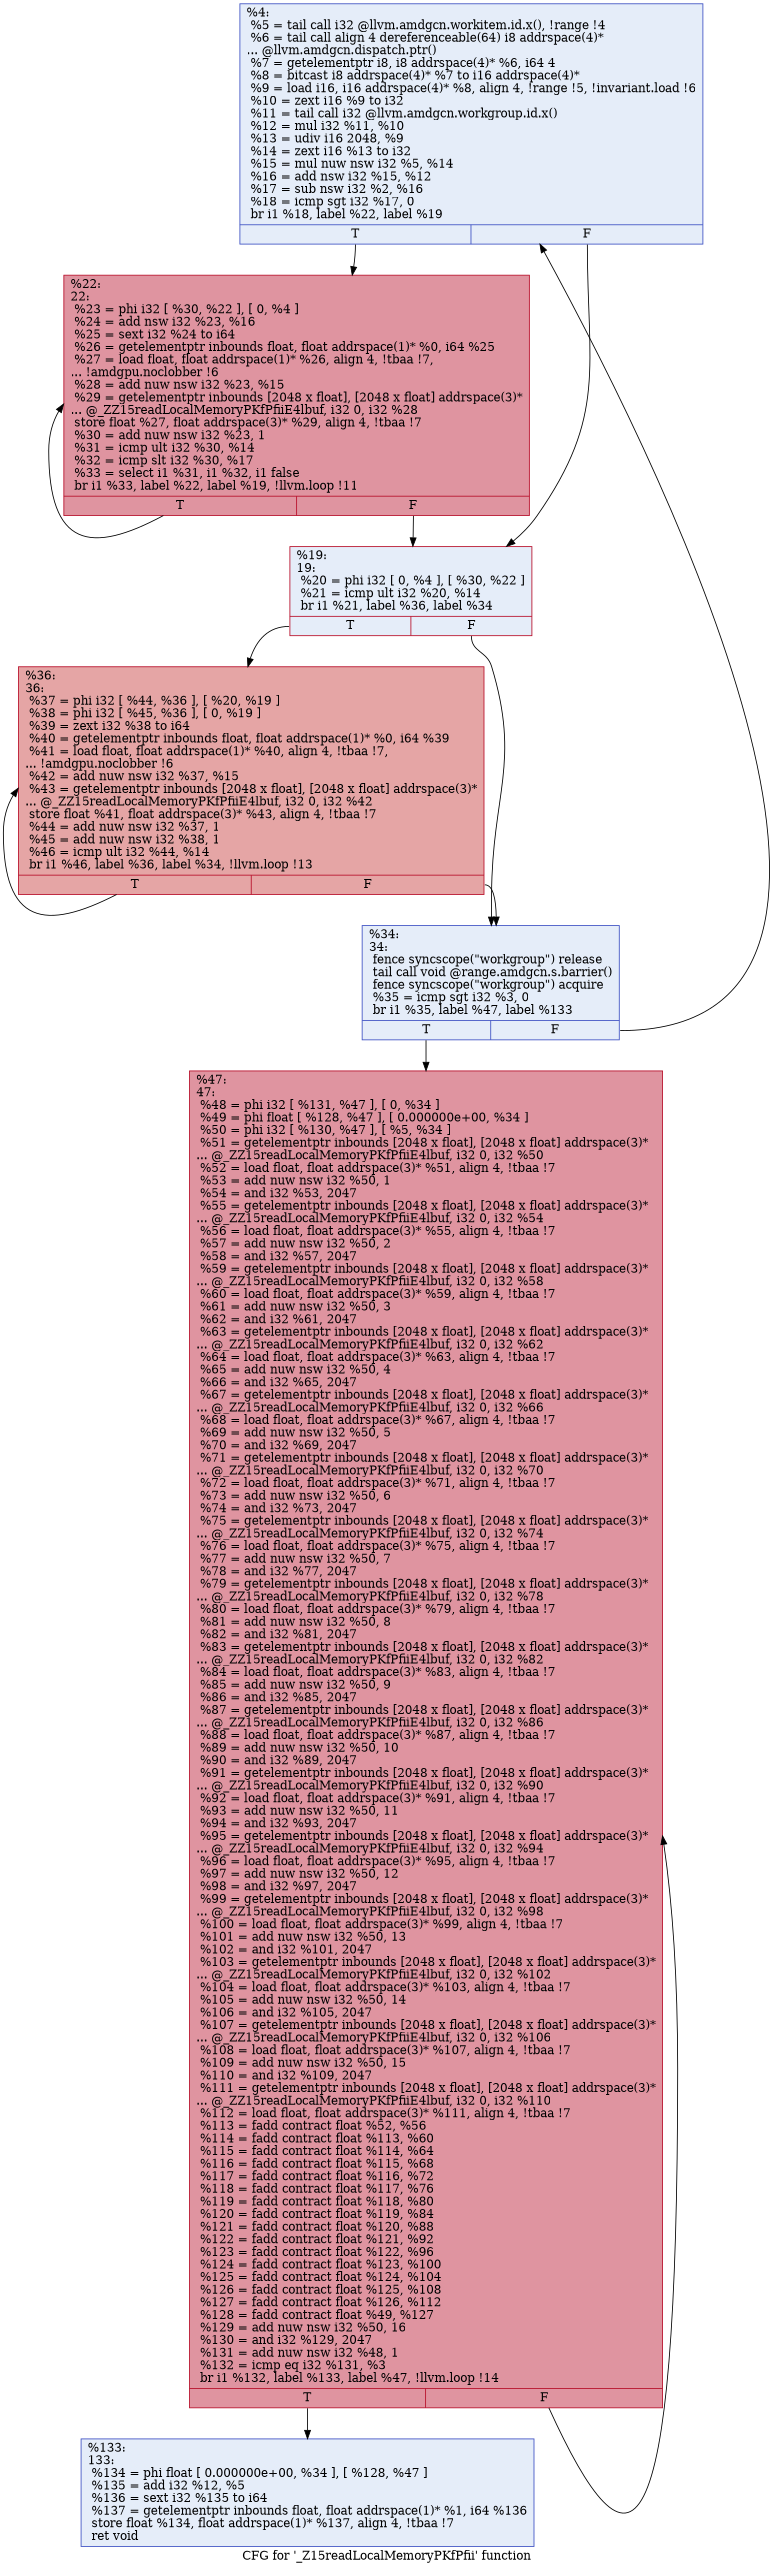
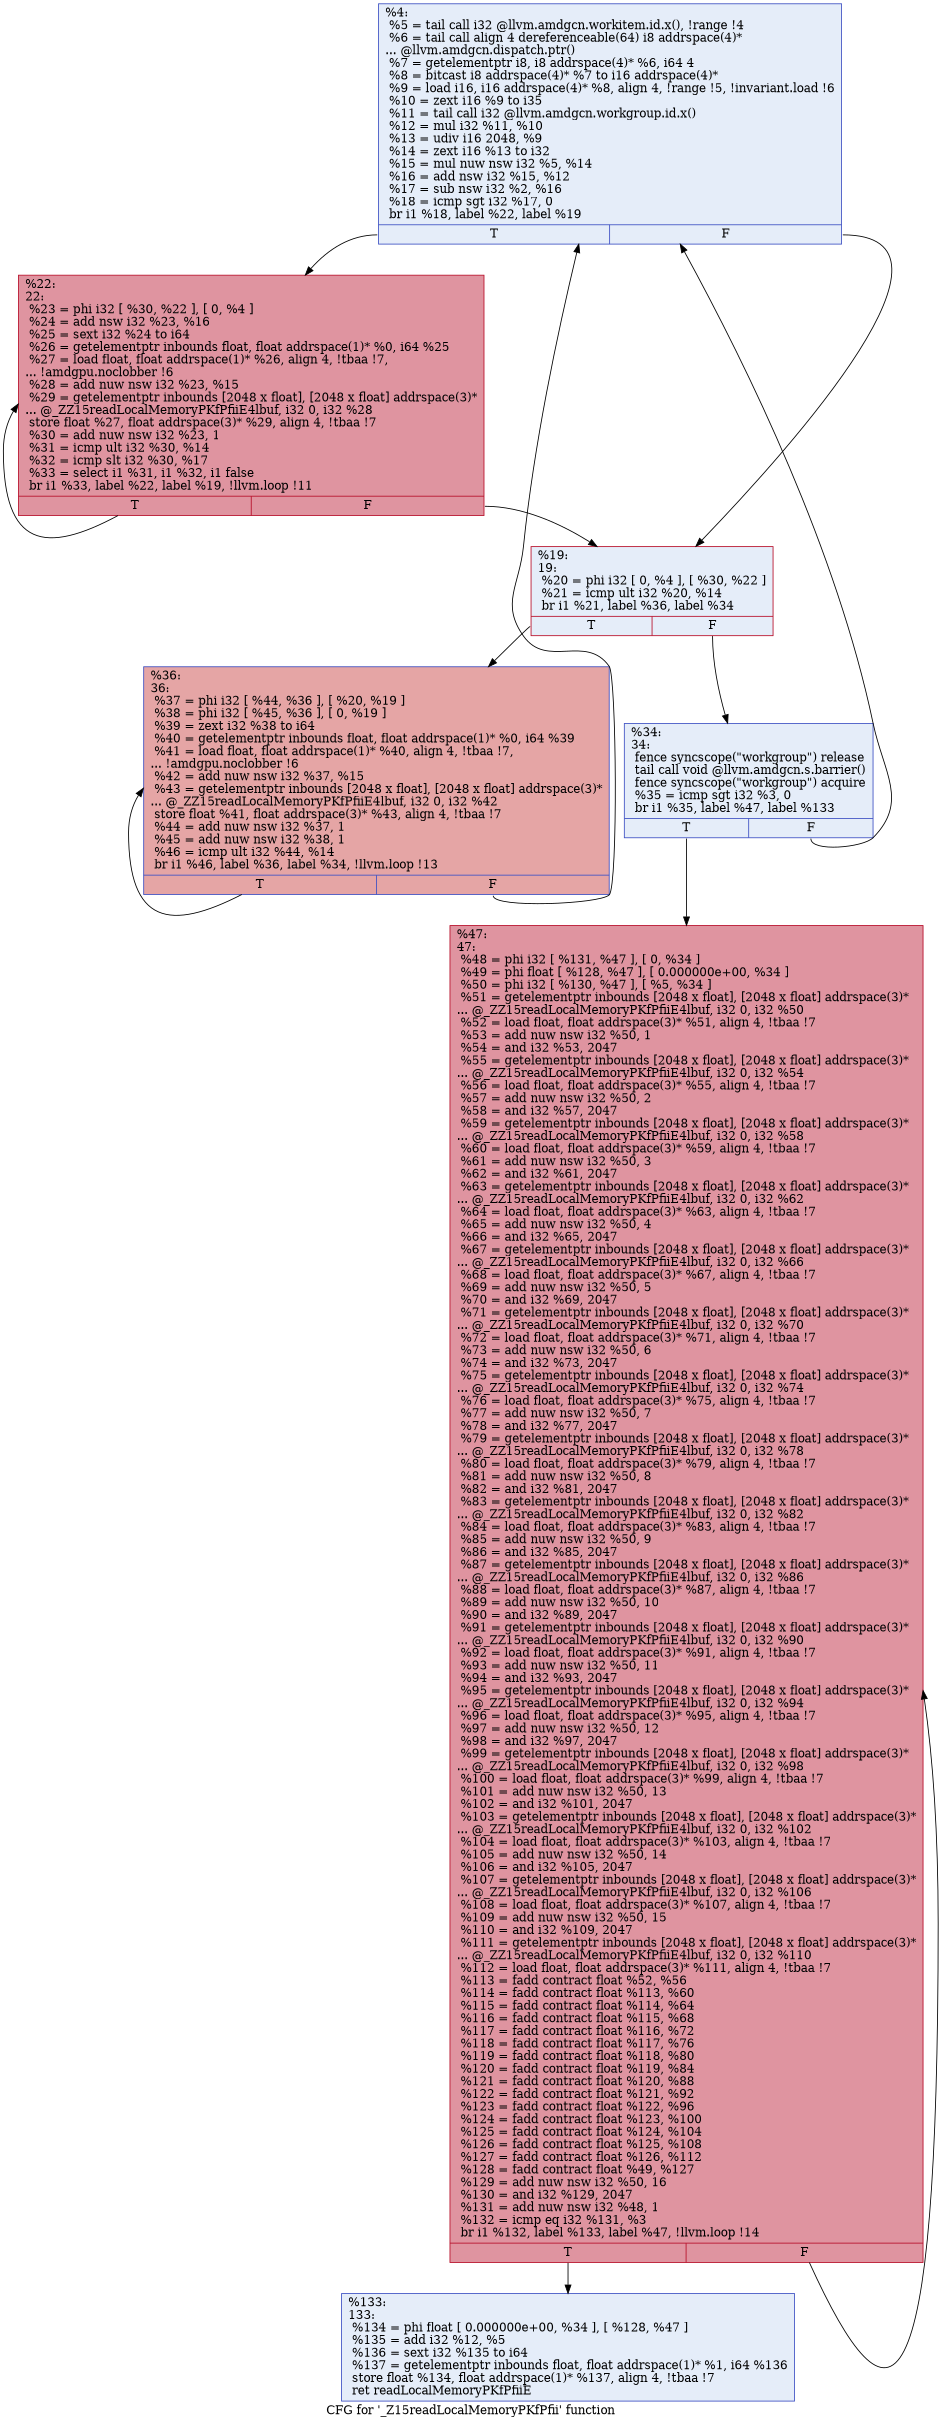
node "%4:": text "%10 = zext i16 %9 to i32" -> "%10 = zext i16 %9 to i35"
node "%36:": color #b70d28ff -> #3d50c3ff
edge "%36:" -> "%34:": now "%36:" -> "%4:"
node "%34:": text "tail call void @range.amdgcn.s.barrier()" -> "tail call void @llvm.amdgcn.s.barrier()"
node "%133:": text "ret void" -> "ret readLocalMemoryPKfPfiiE"
